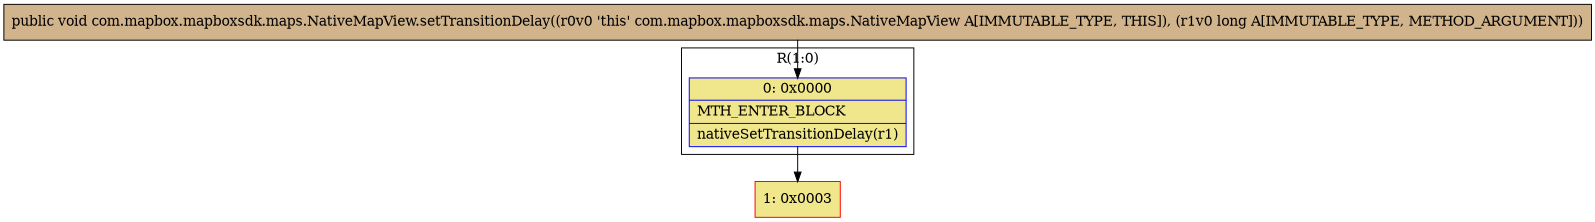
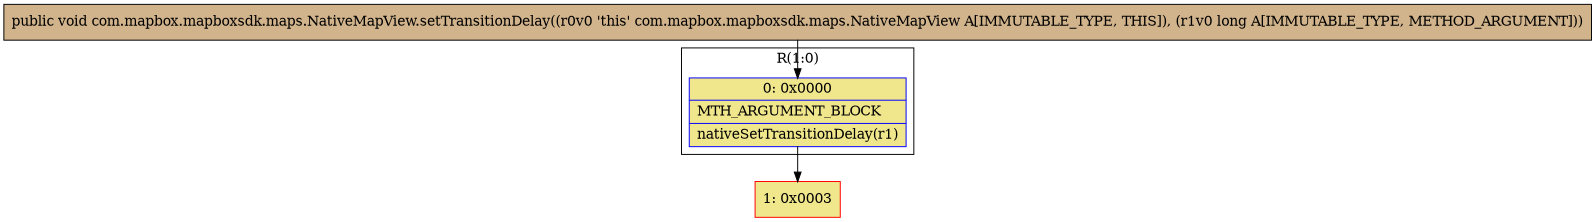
node "0: 0x0000": text "MTH_ENTER_BLOCK" -> "MTH_ARGUMENT_BLOCK"
